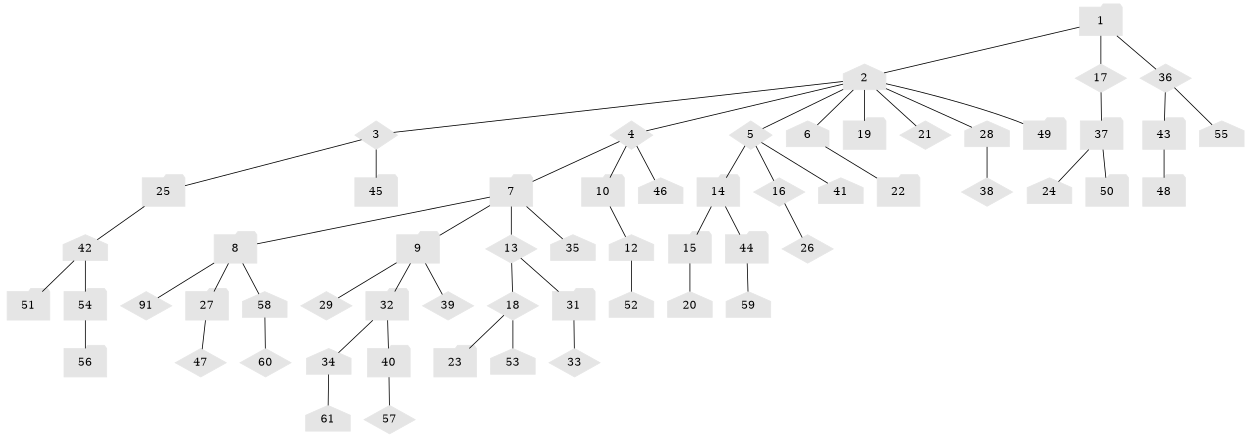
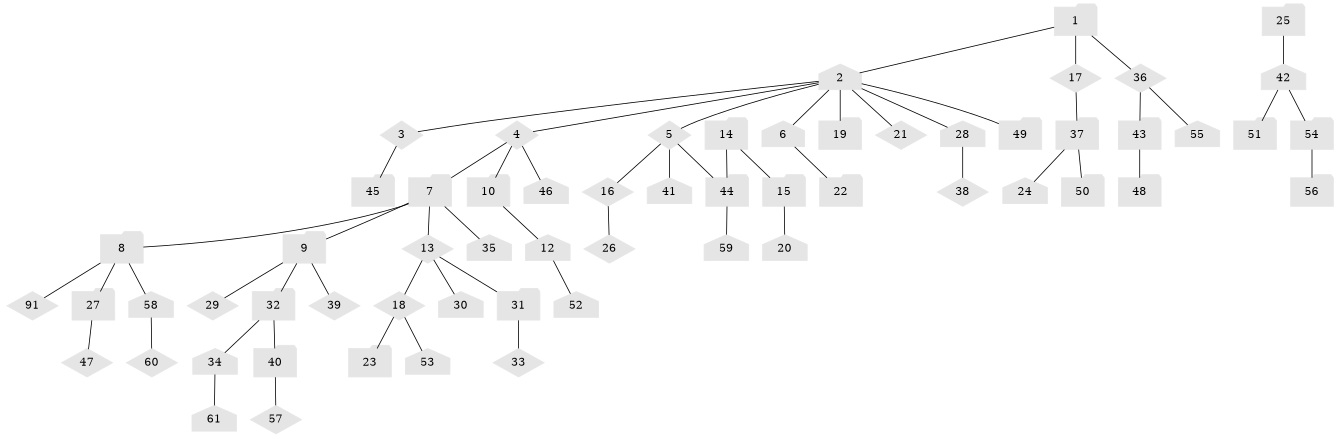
edge "5" -- "14": now "5" -- "44"
edge "3" -- "25": removed
node "30": added
